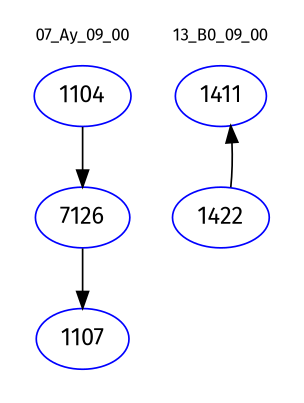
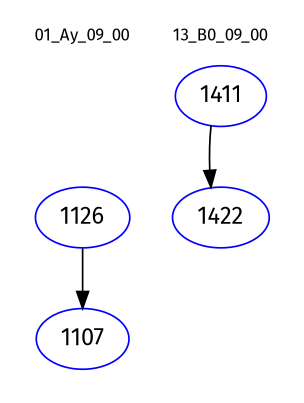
cluster "07_Ay_09_00": label "07_Ay_09_00" -> "01_Ay_09_00"
node "1104": removed
edge "1422" -> "1411": reversed
node "7126": label "7126" -> "1126"
